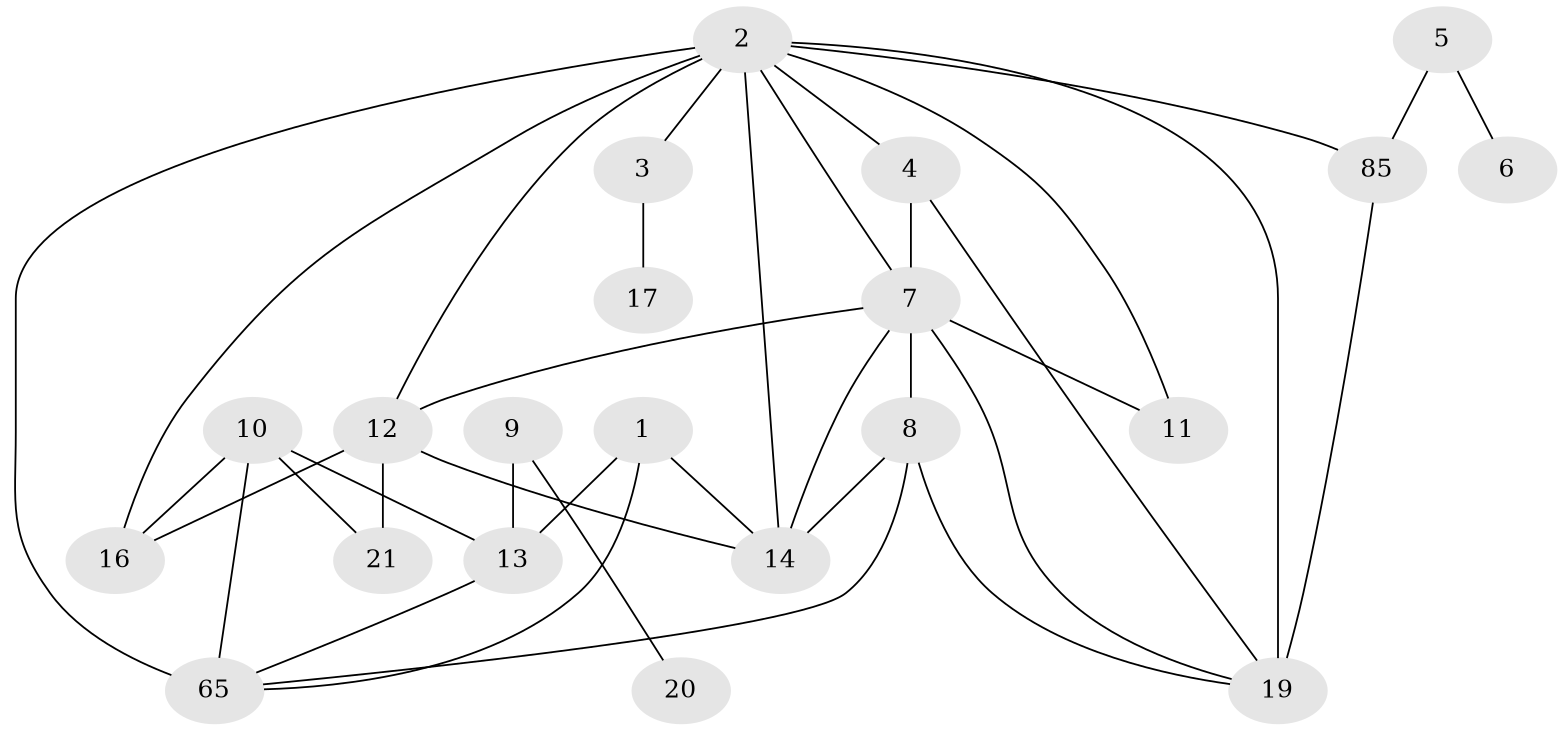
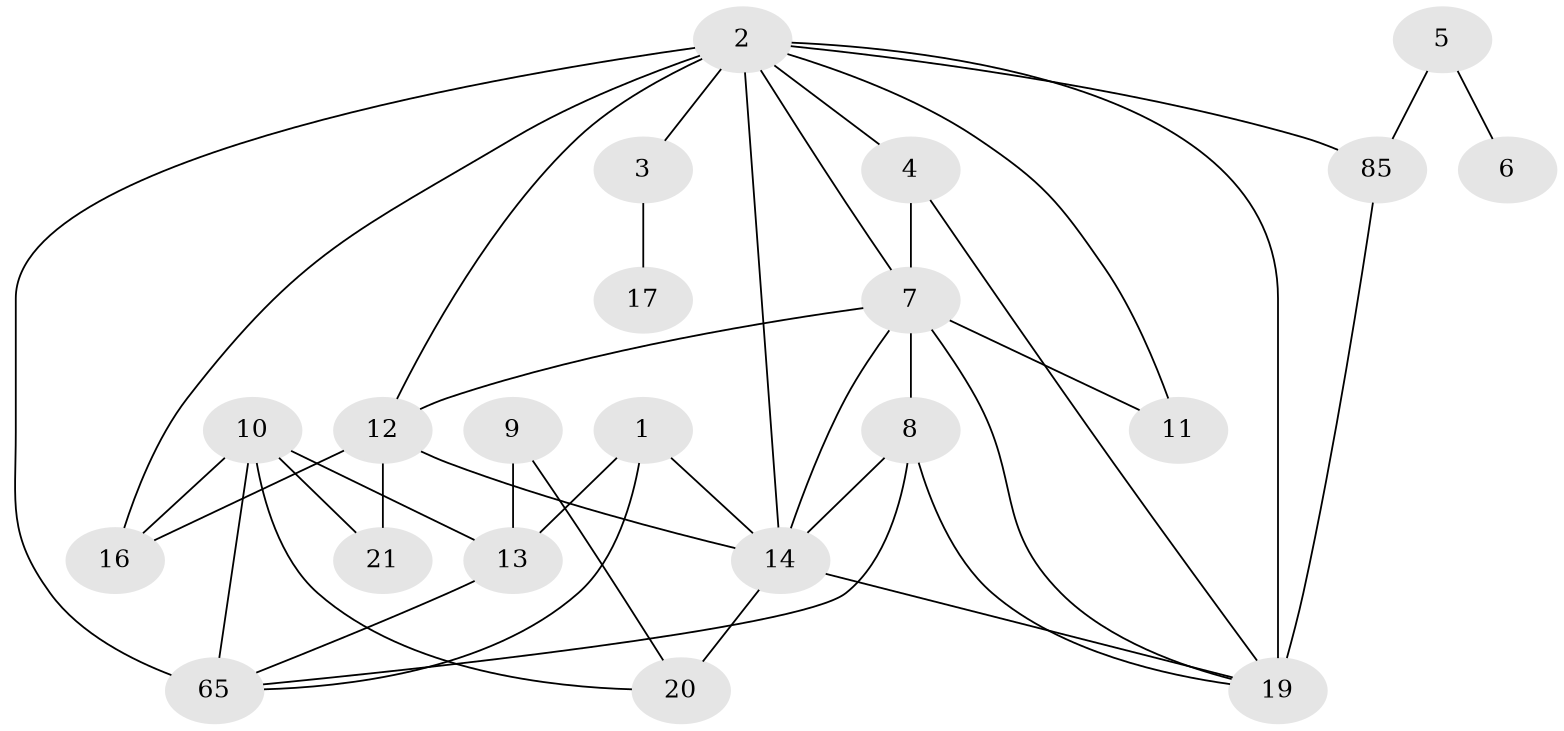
edge "14" -- "19": added
edge "14" -- "20": added
edge "10" -- "20": added
